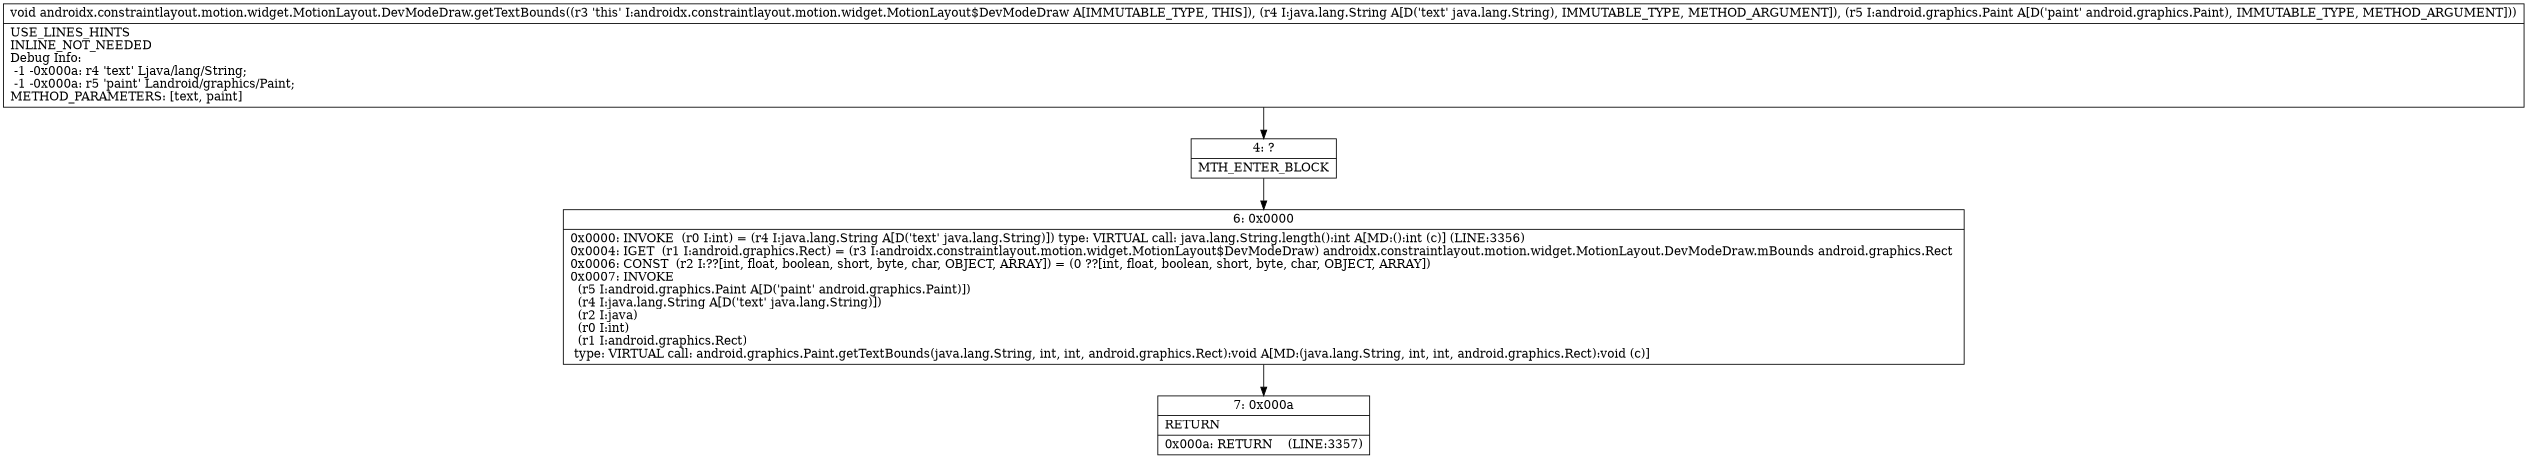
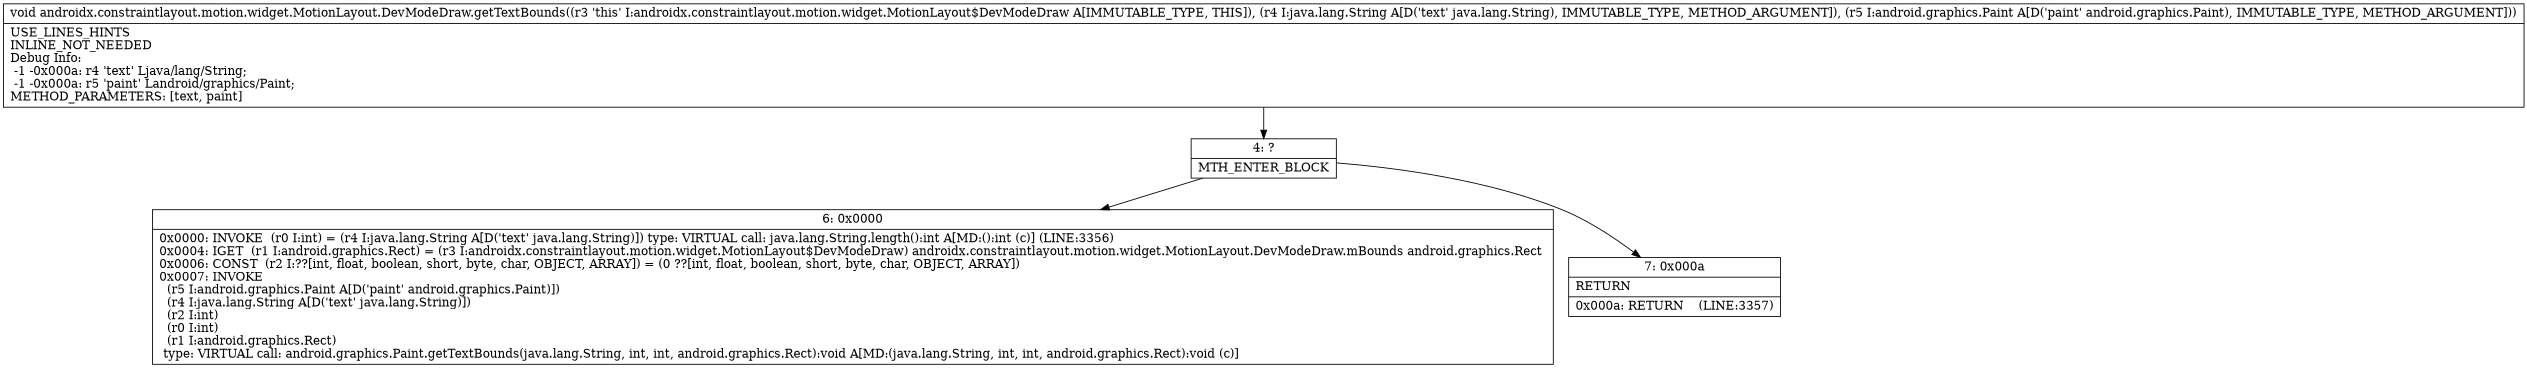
node "6: 0x0000": text "(r2 I:java)" -> "(r2 I:int)"
edge "6: 0x0000" -> "7: 0x000a": now "4: ?" -> "7: 0x000a"
